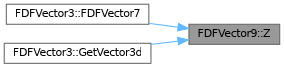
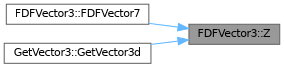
node "FDFVector9::Z": label "FDFVector9::Z" -> "FDFVector3::Z"
node "FDFVector3::GetVector3d": label "FDFVector3::GetVector3d" -> "GetVector3::GetVector3d"
